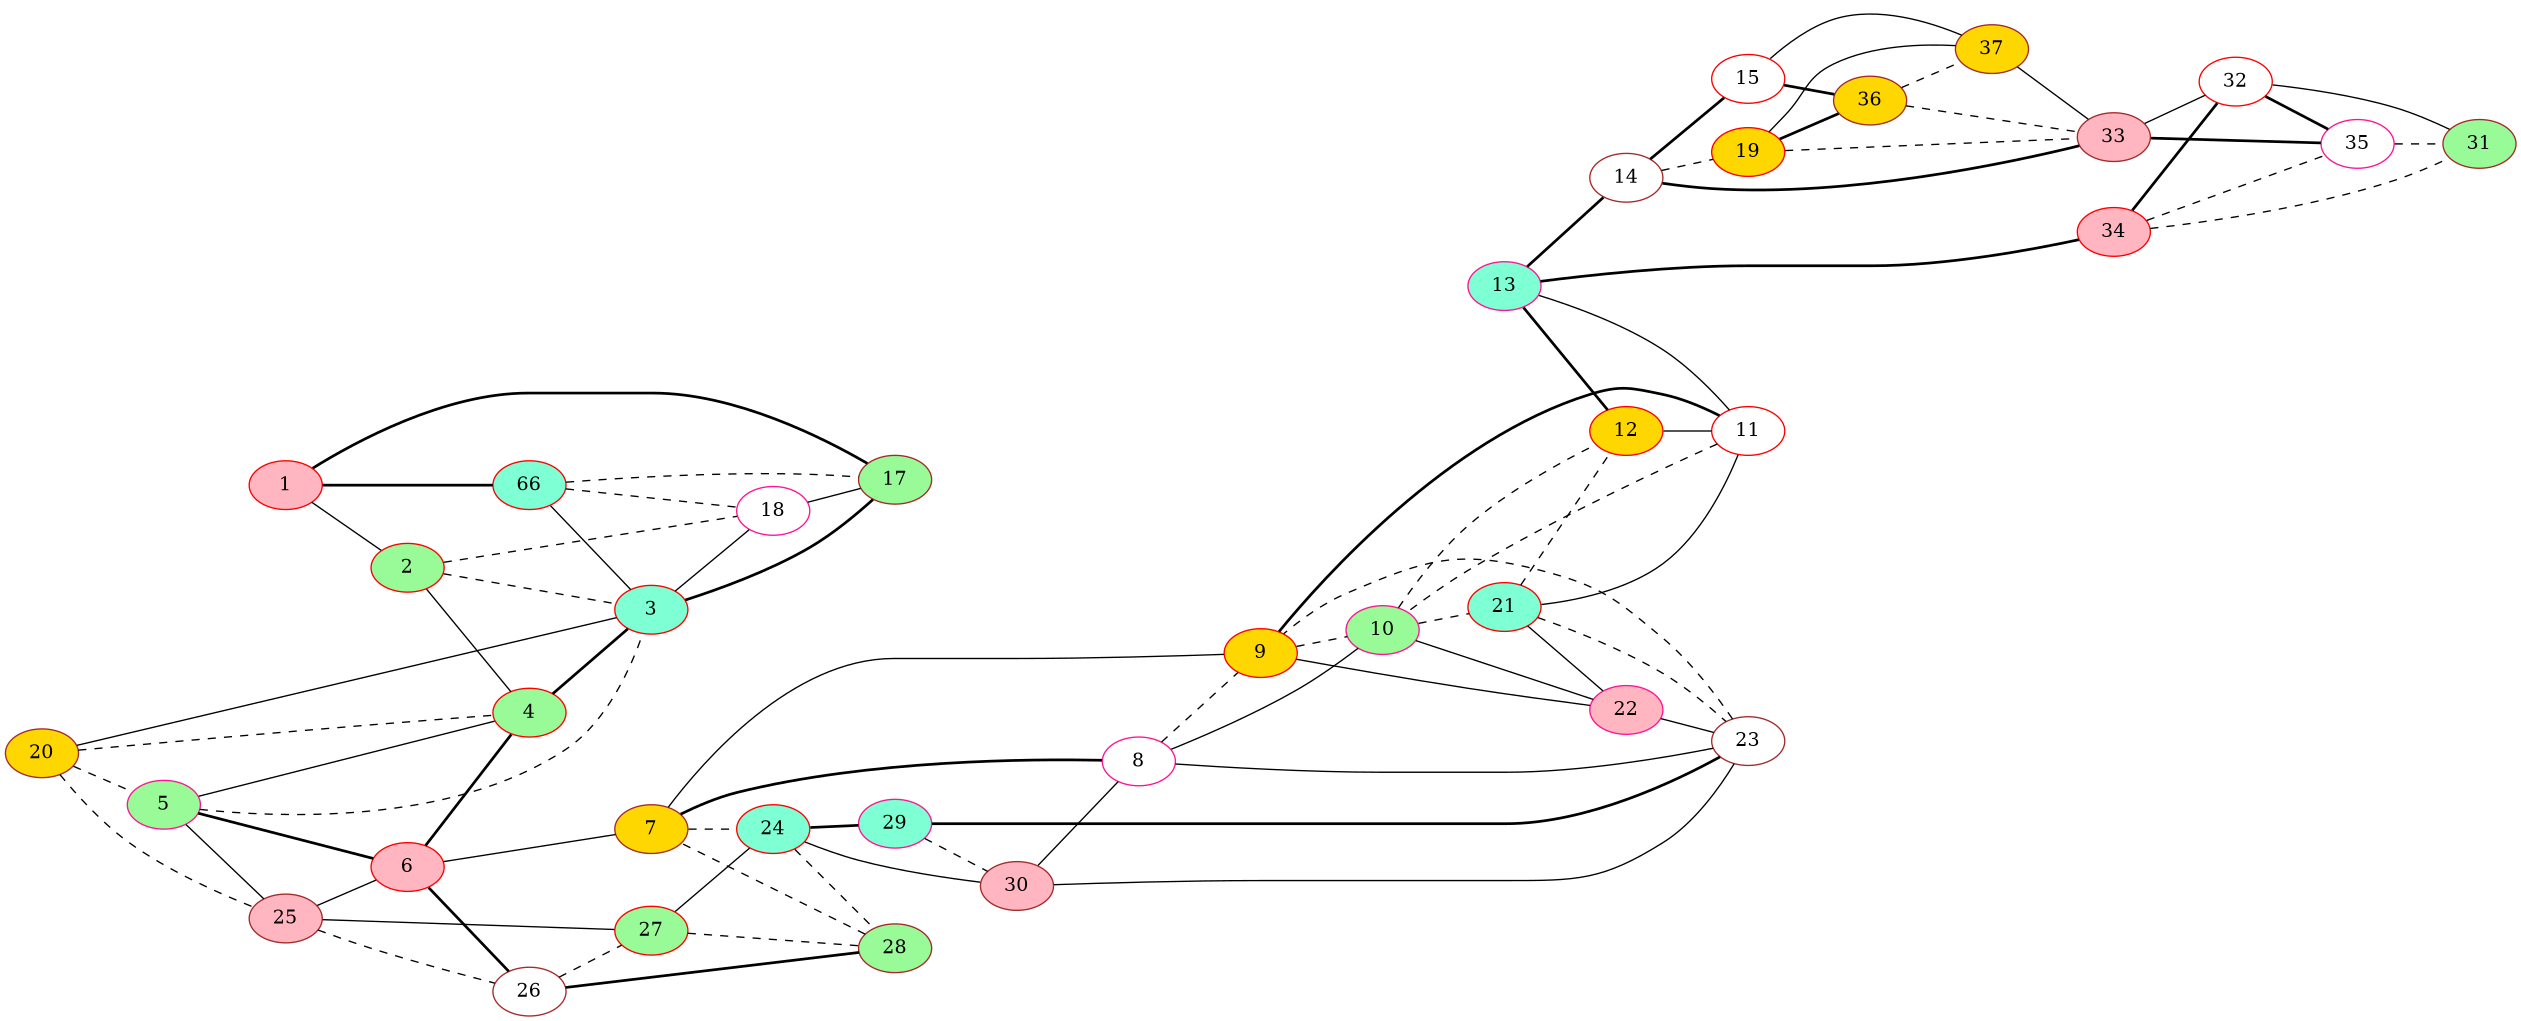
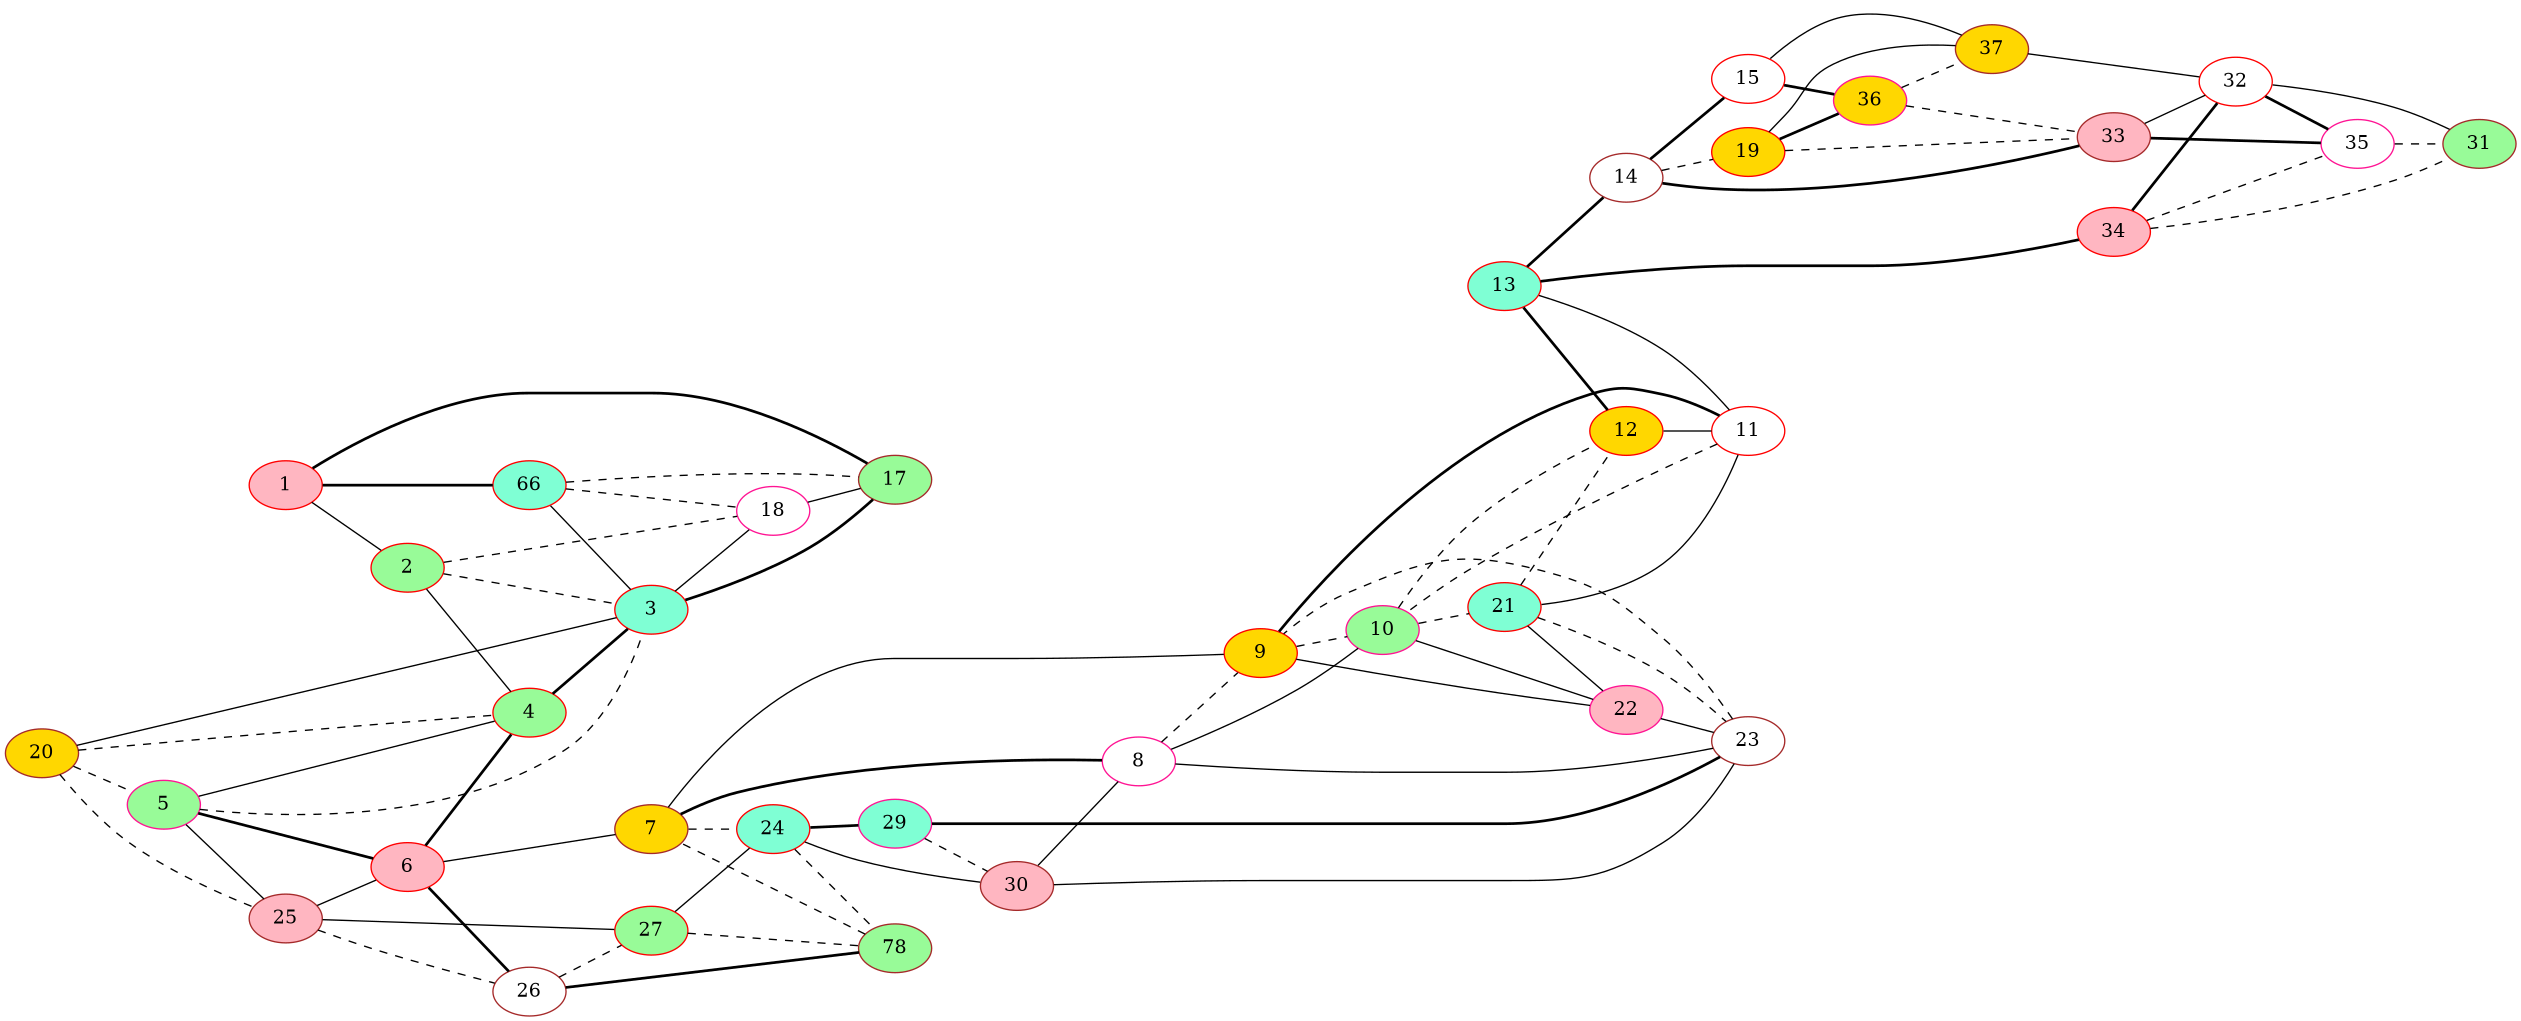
edge "37" -- "33": now "37" -- "32"
node "36": color brown -> deeppink
node "13": color deeppink -> red
node "28": label "28" -> "78"
